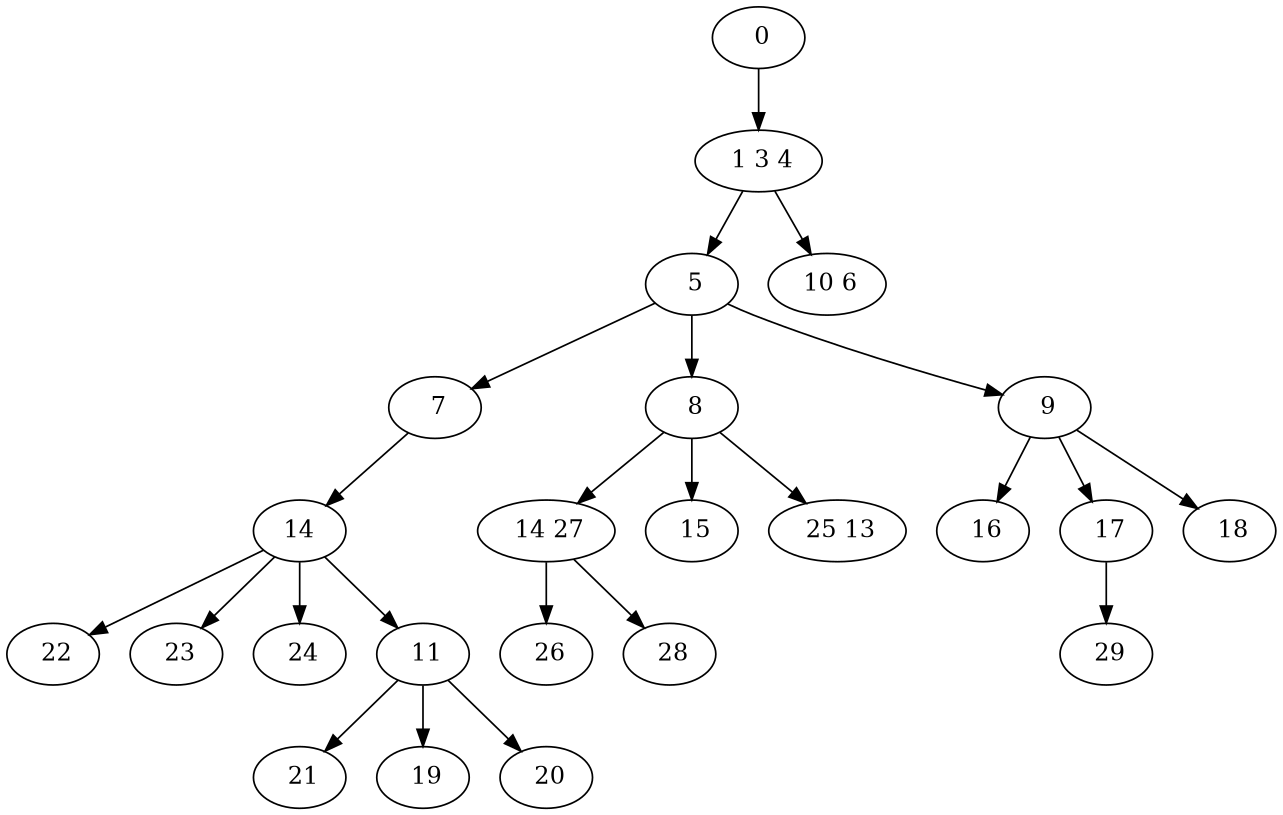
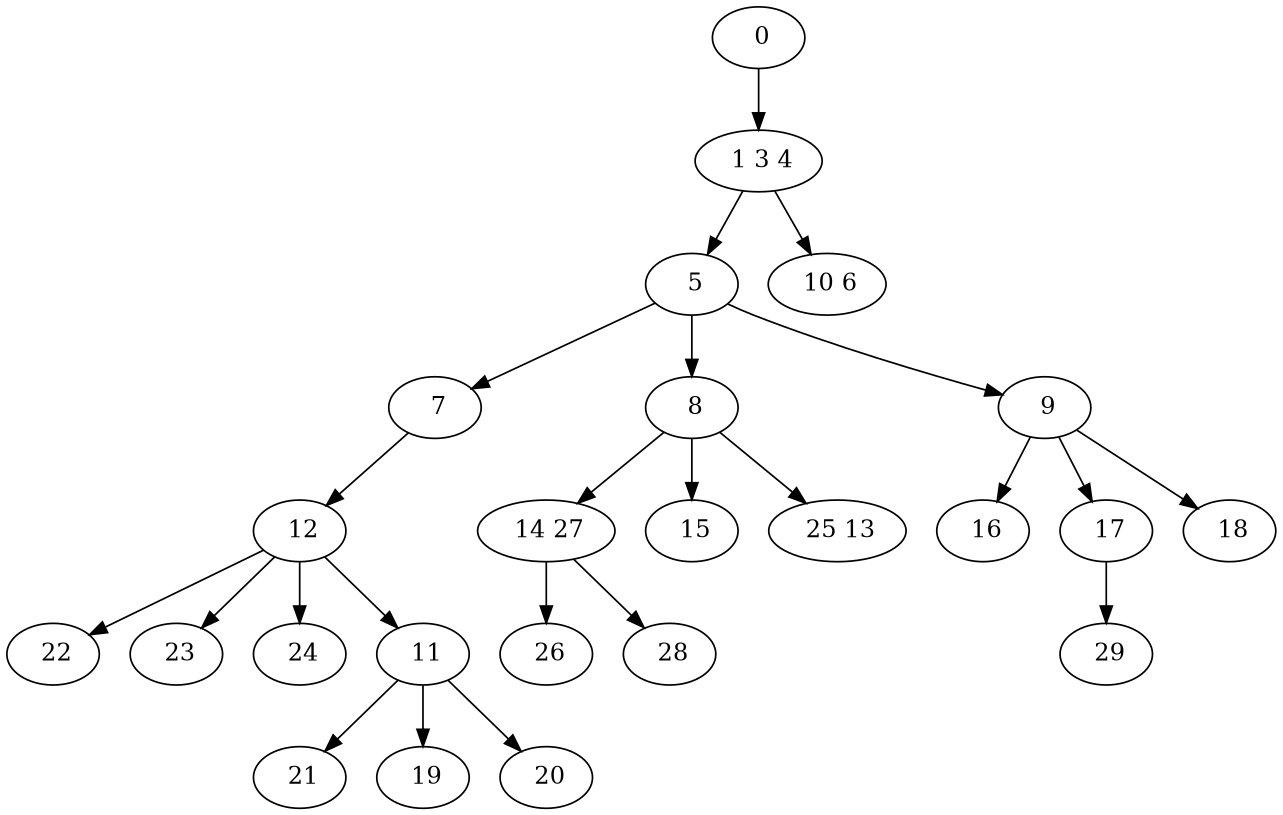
node "14": label "14" -> "12"
